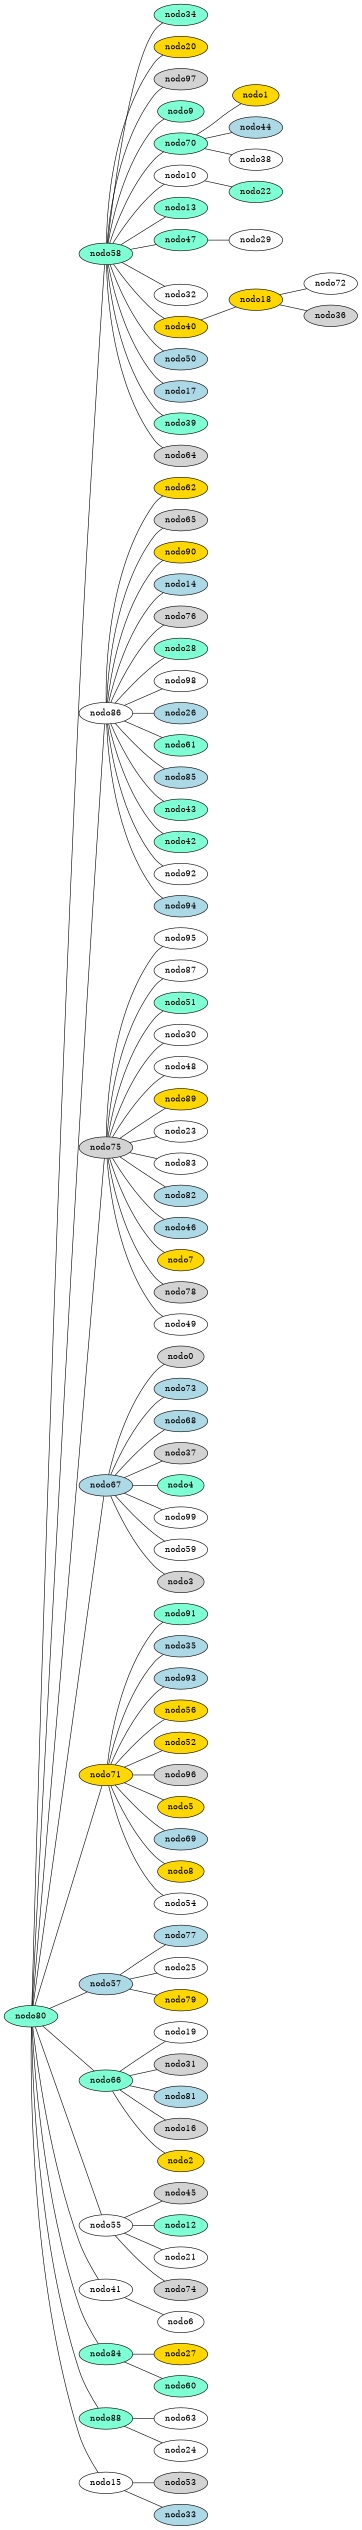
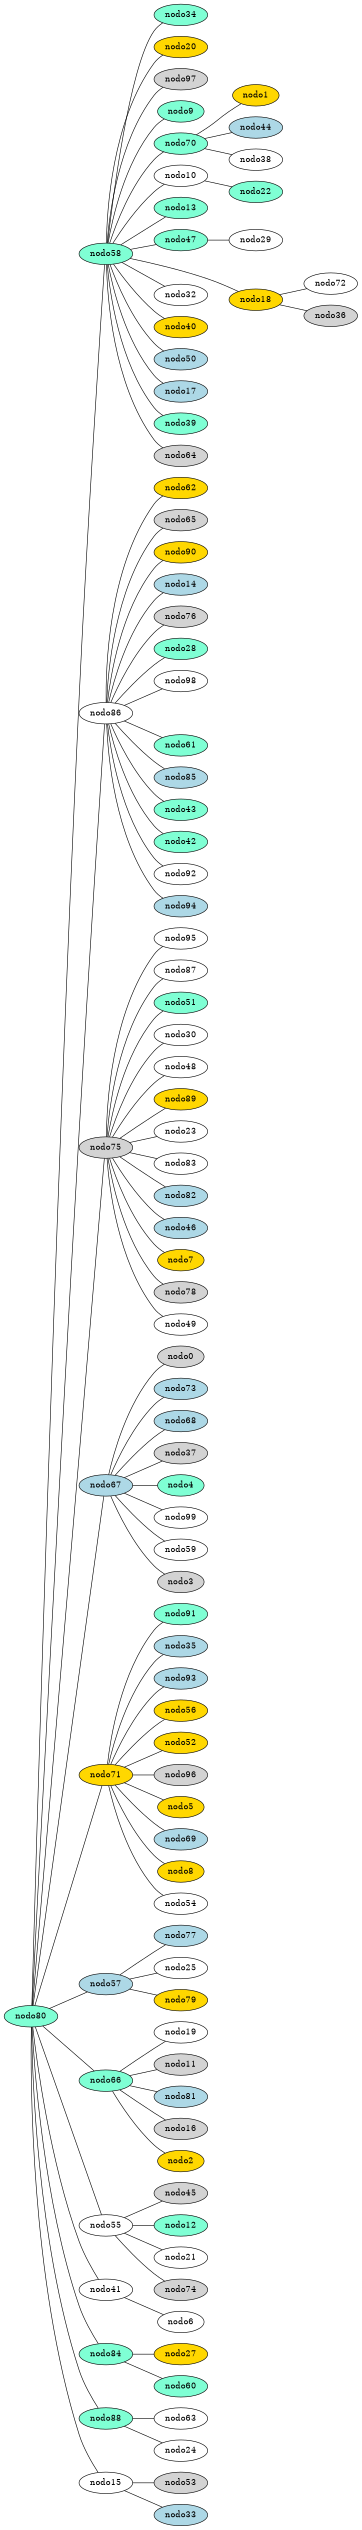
edge "nodo18" -- "nodo40": now "nodo18" -- "nodo58"
node "nodo26": removed
node "nodo31": label "nodo31" -> "nodo11"
